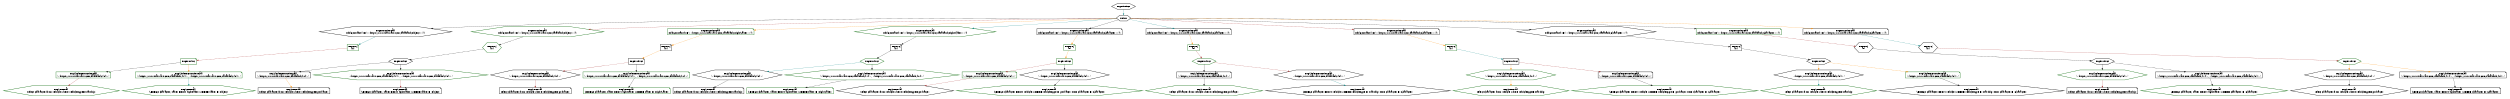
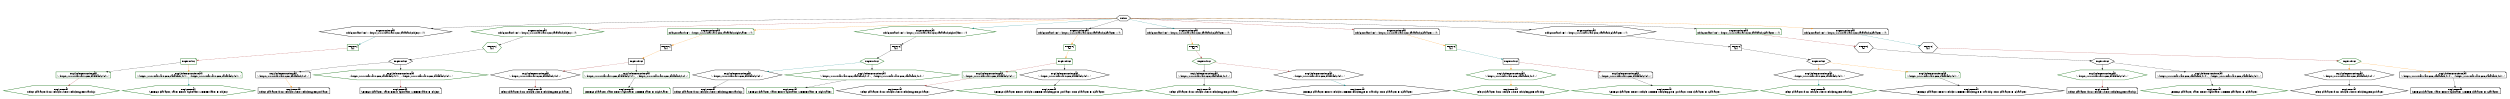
node "LogDistinct": removed
